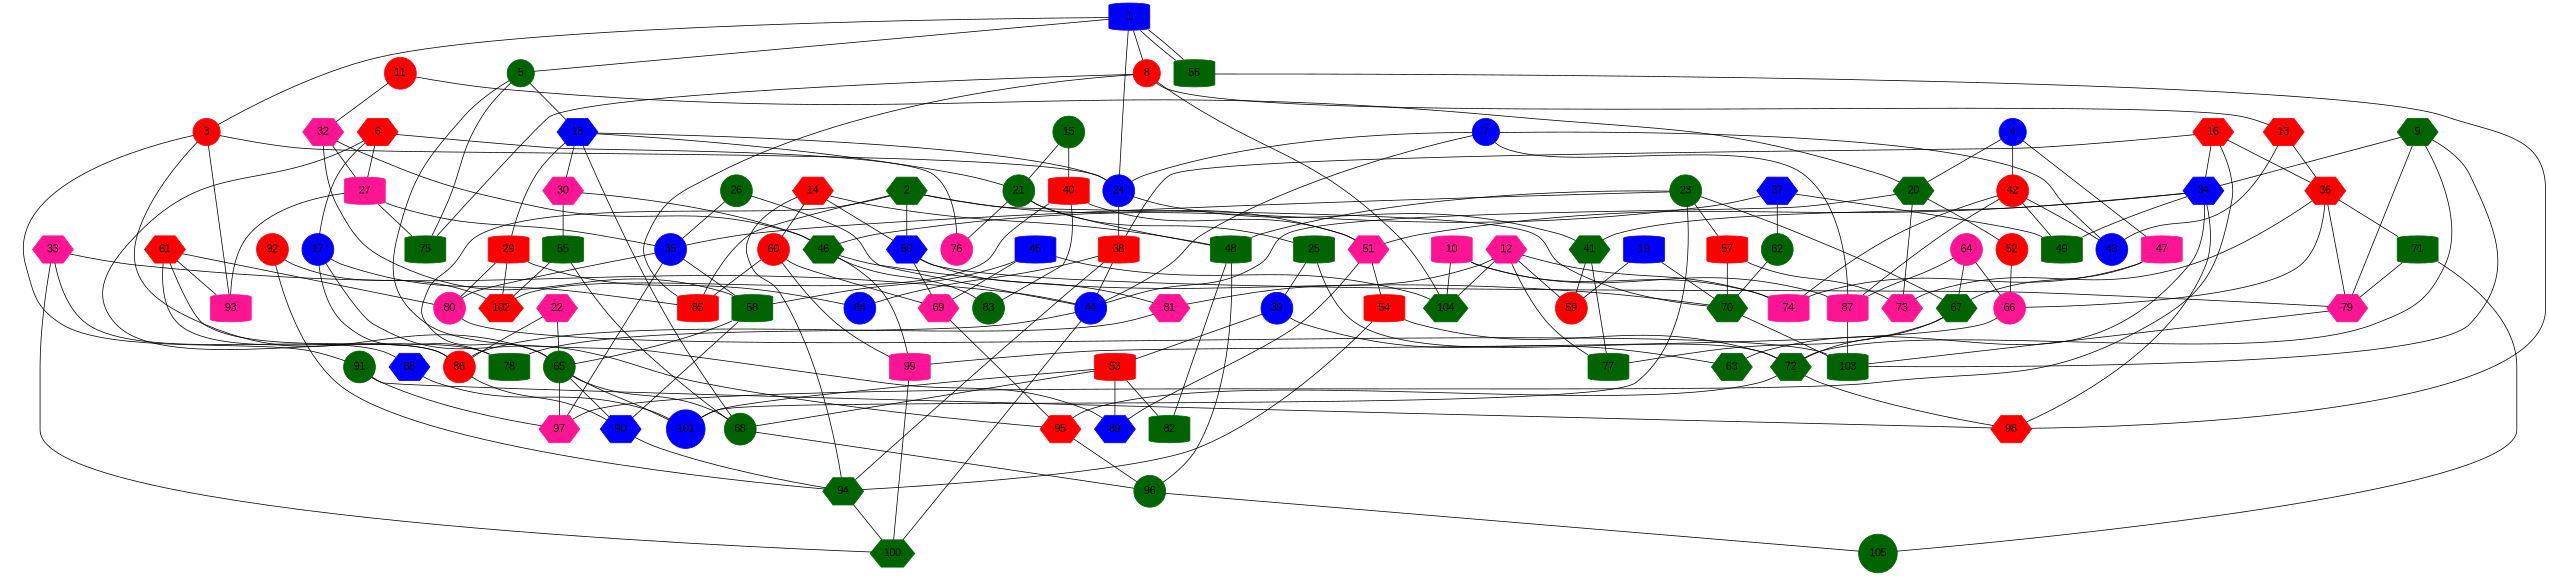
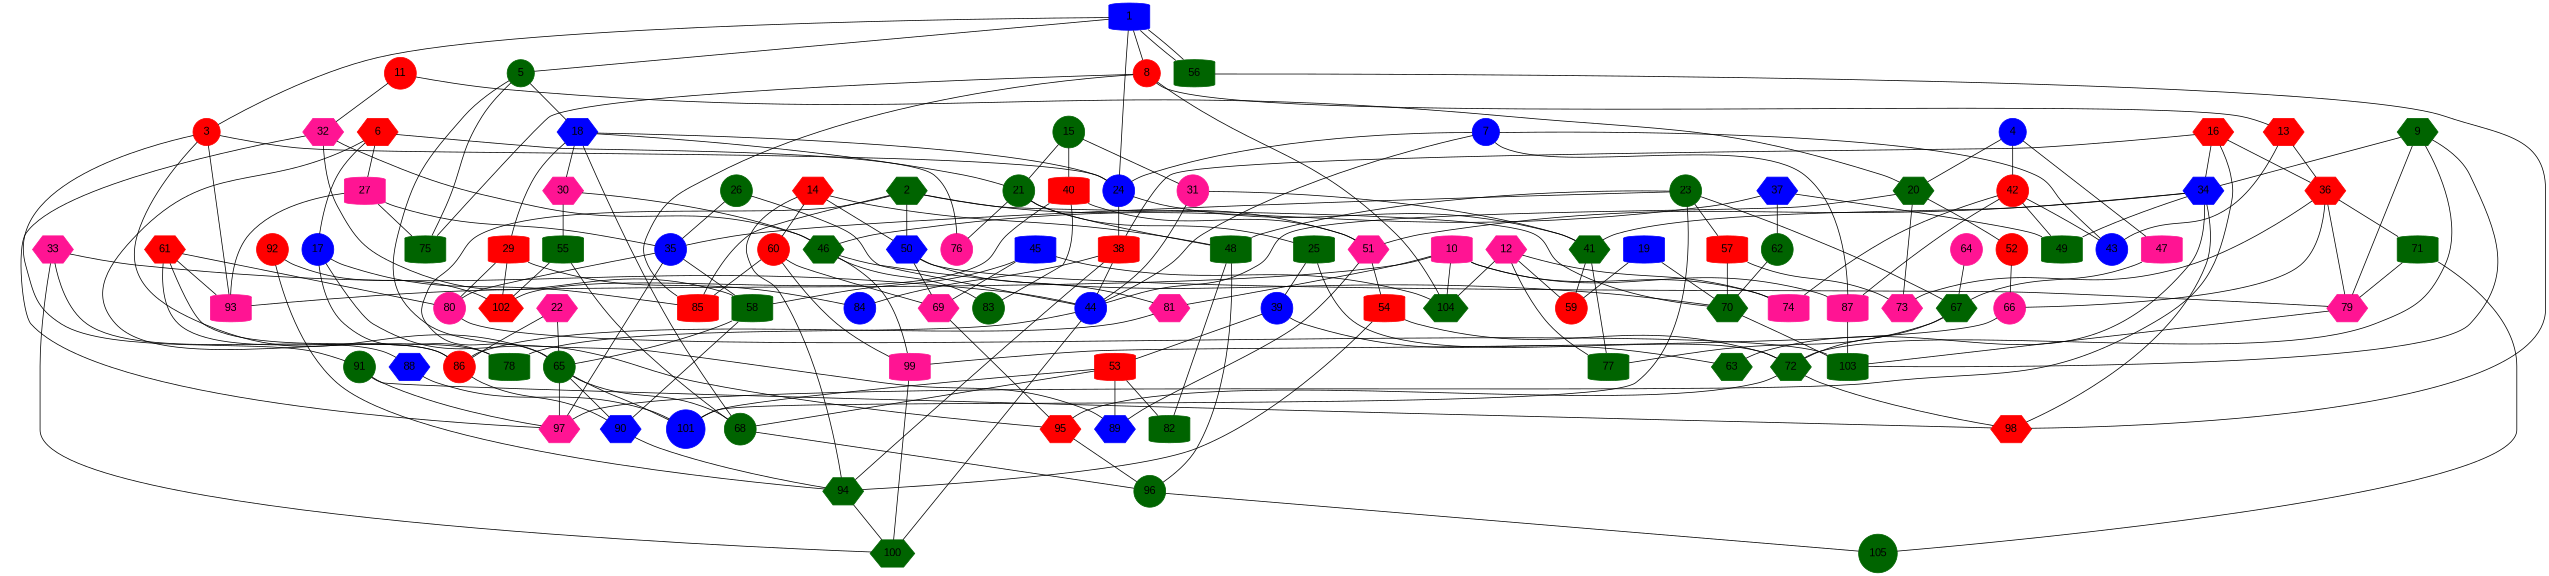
edge "32" -- "27": now "32" -- "97"
node "31": added
edge "64" -- "87": removed
edge "64" -- "66": removed
edge "47" -- "74": removed
edge "12" -- "81": now "10" -- "81"
edge "10" -- "93": added
